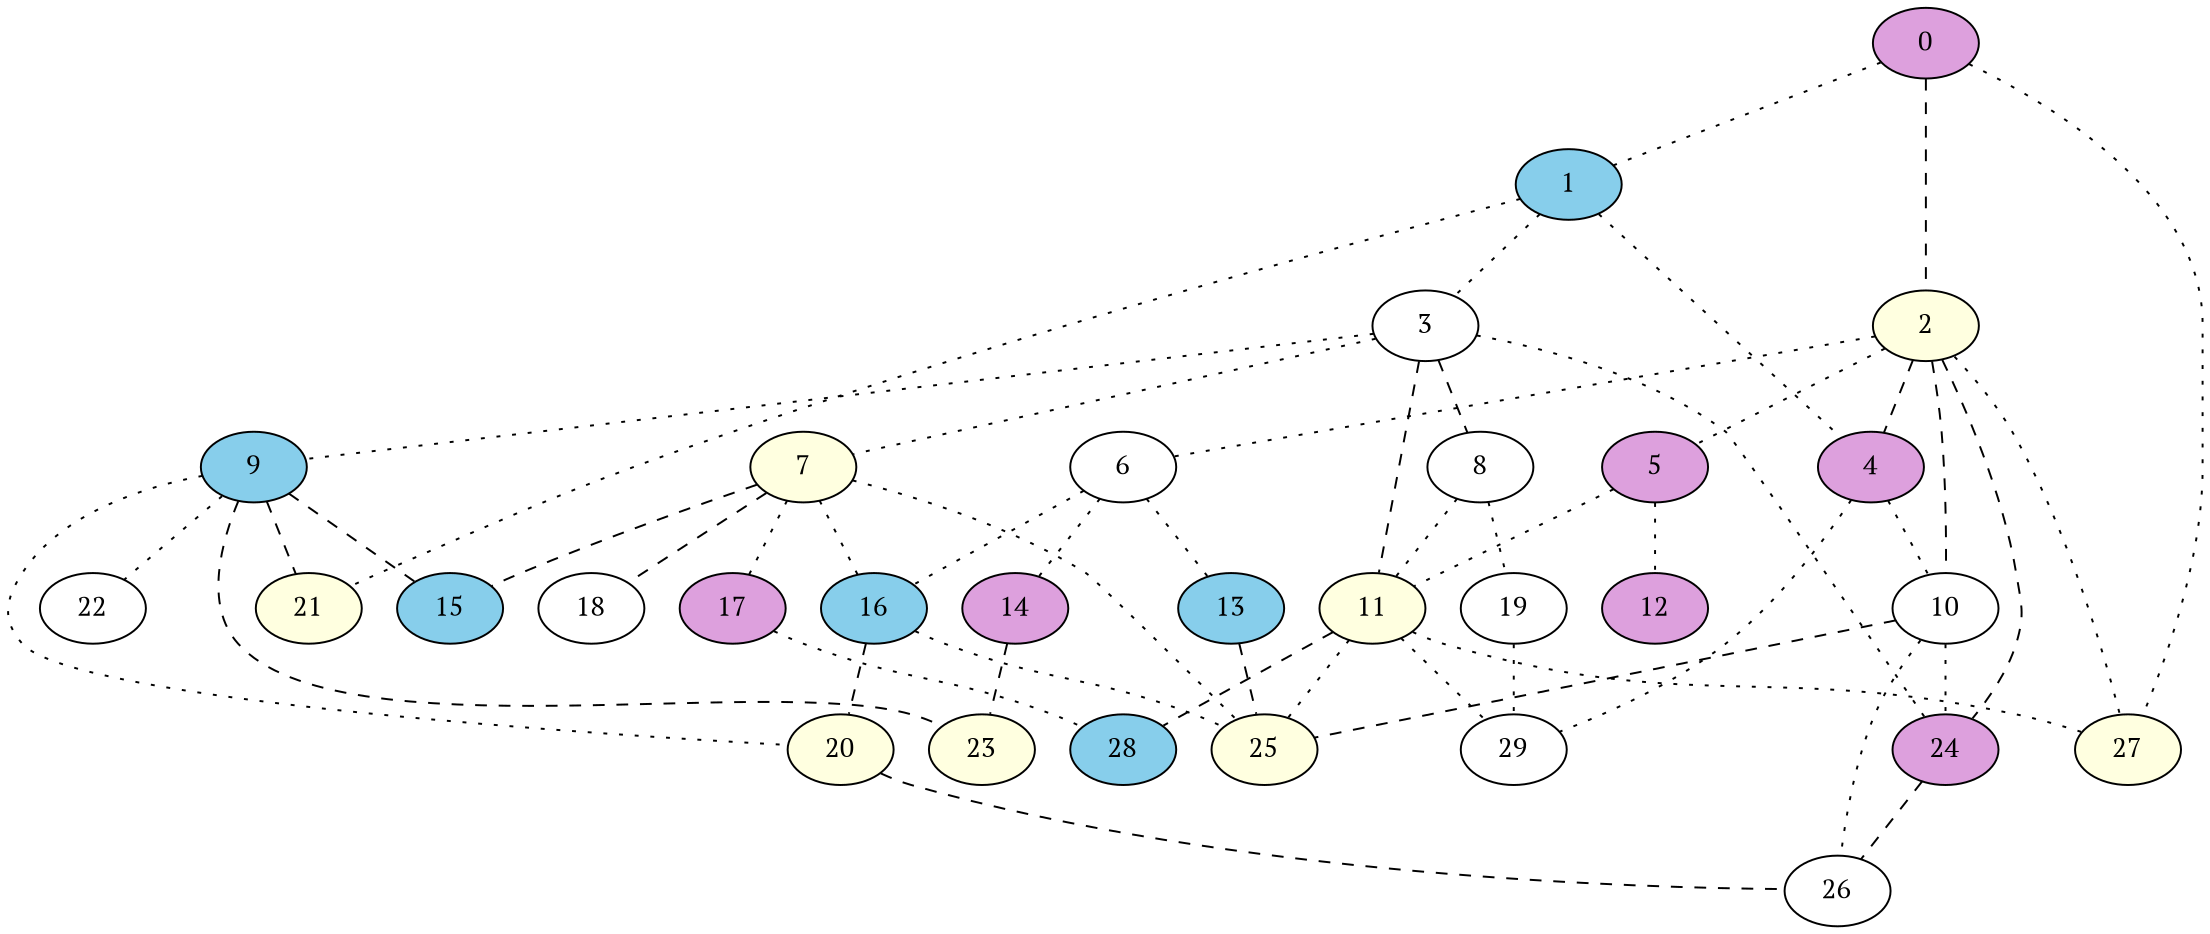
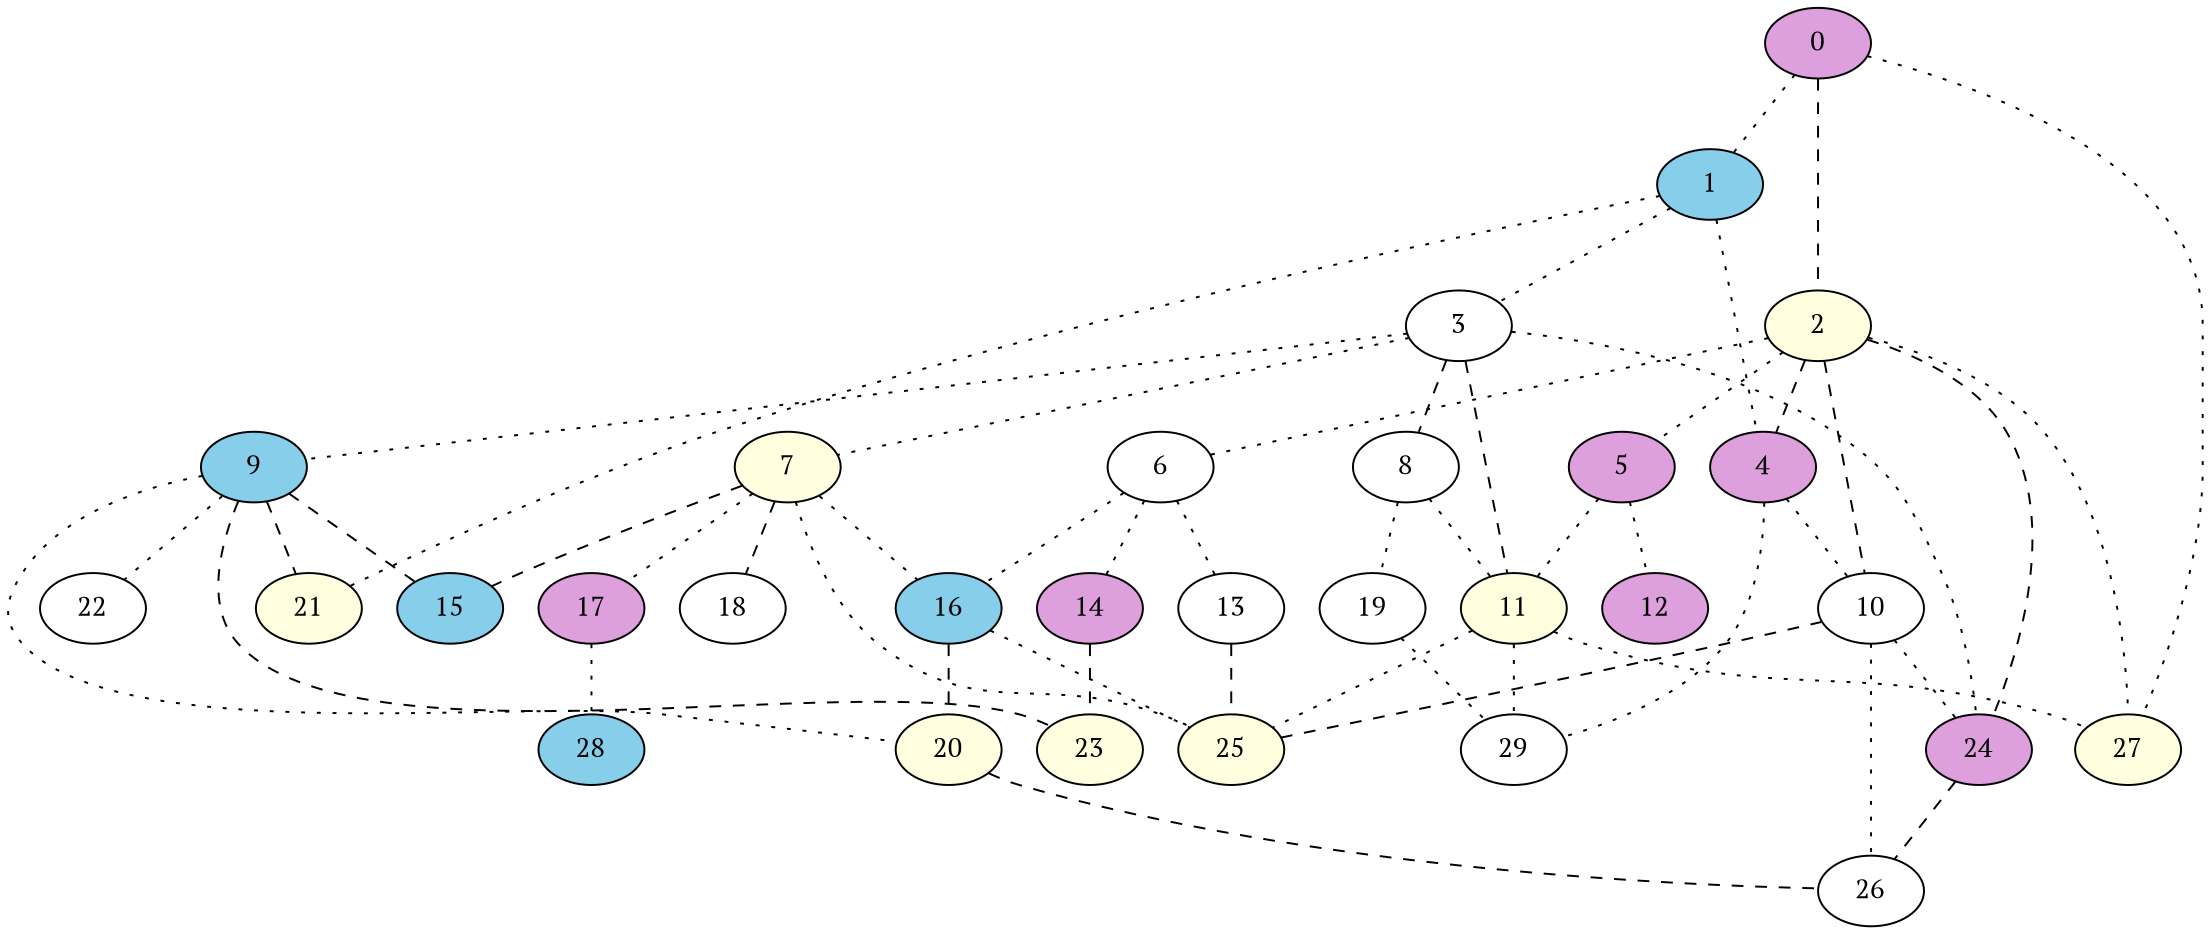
node "13": fillcolor skyblue -> white
edge "11" -- "28": removed
